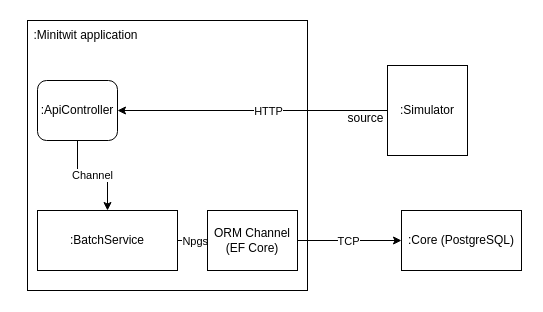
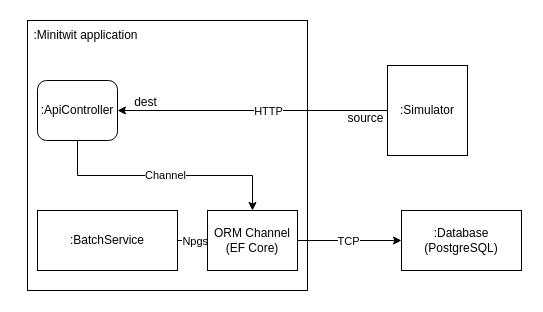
node "dest": added
edge ":ApiController" -> ":BatchService": now ":ApiController" -> "ORM Channel (EF Core)"
node ":Core (PostgreSQL)": label ":Core (PostgreSQL)" -> ":Database (PostgreSQL)"
